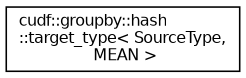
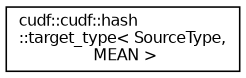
node "cudf::groupby::hash ::target_type< SourceType, MEAN >": label "cudf::groupby::hash ::target_type< SourceType, MEAN >" -> "cudf::cudf::hash ::target_type< SourceType, MEAN >"
